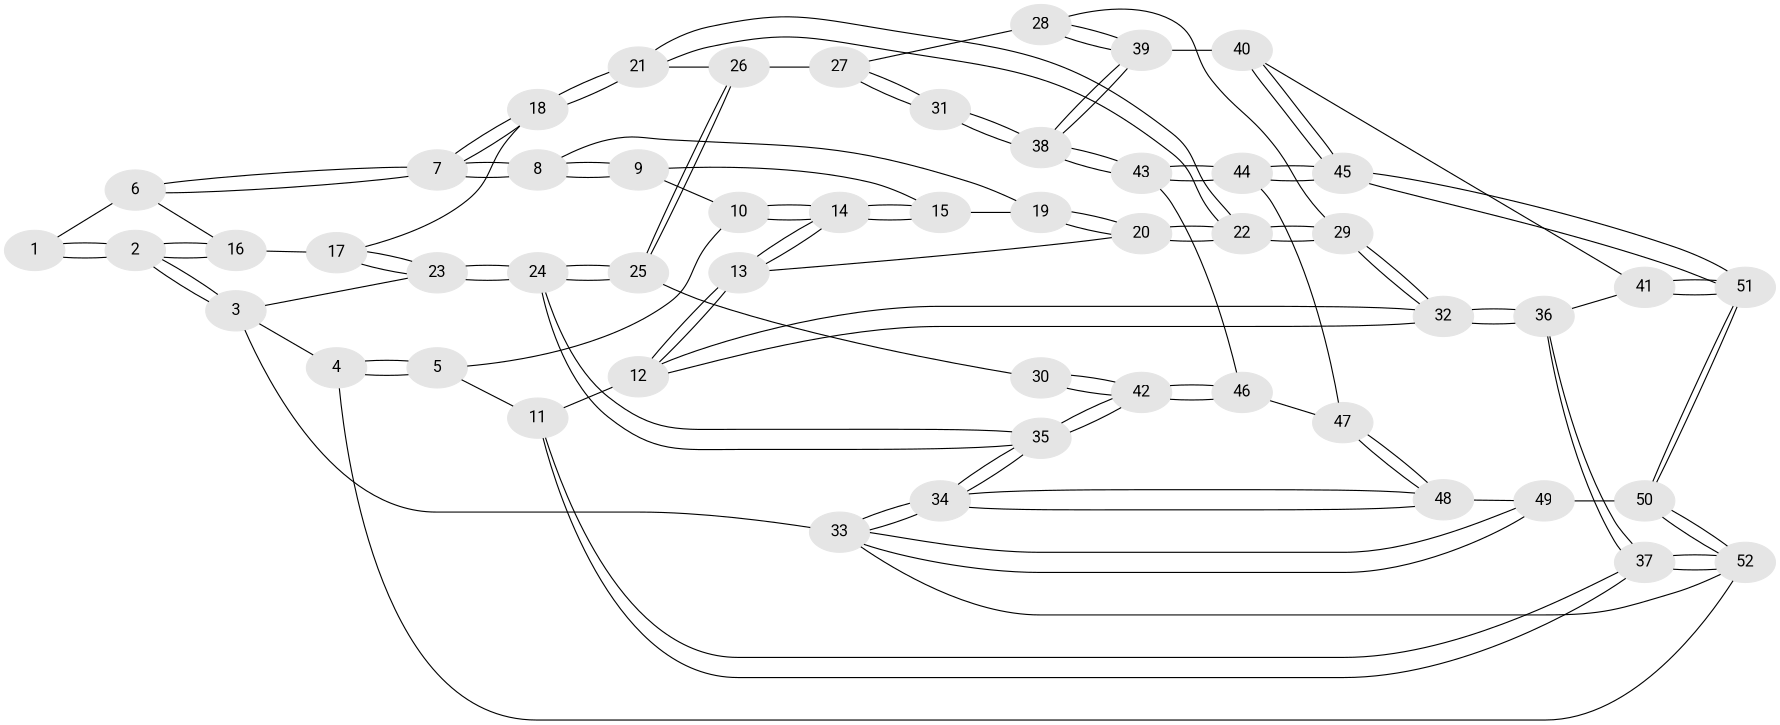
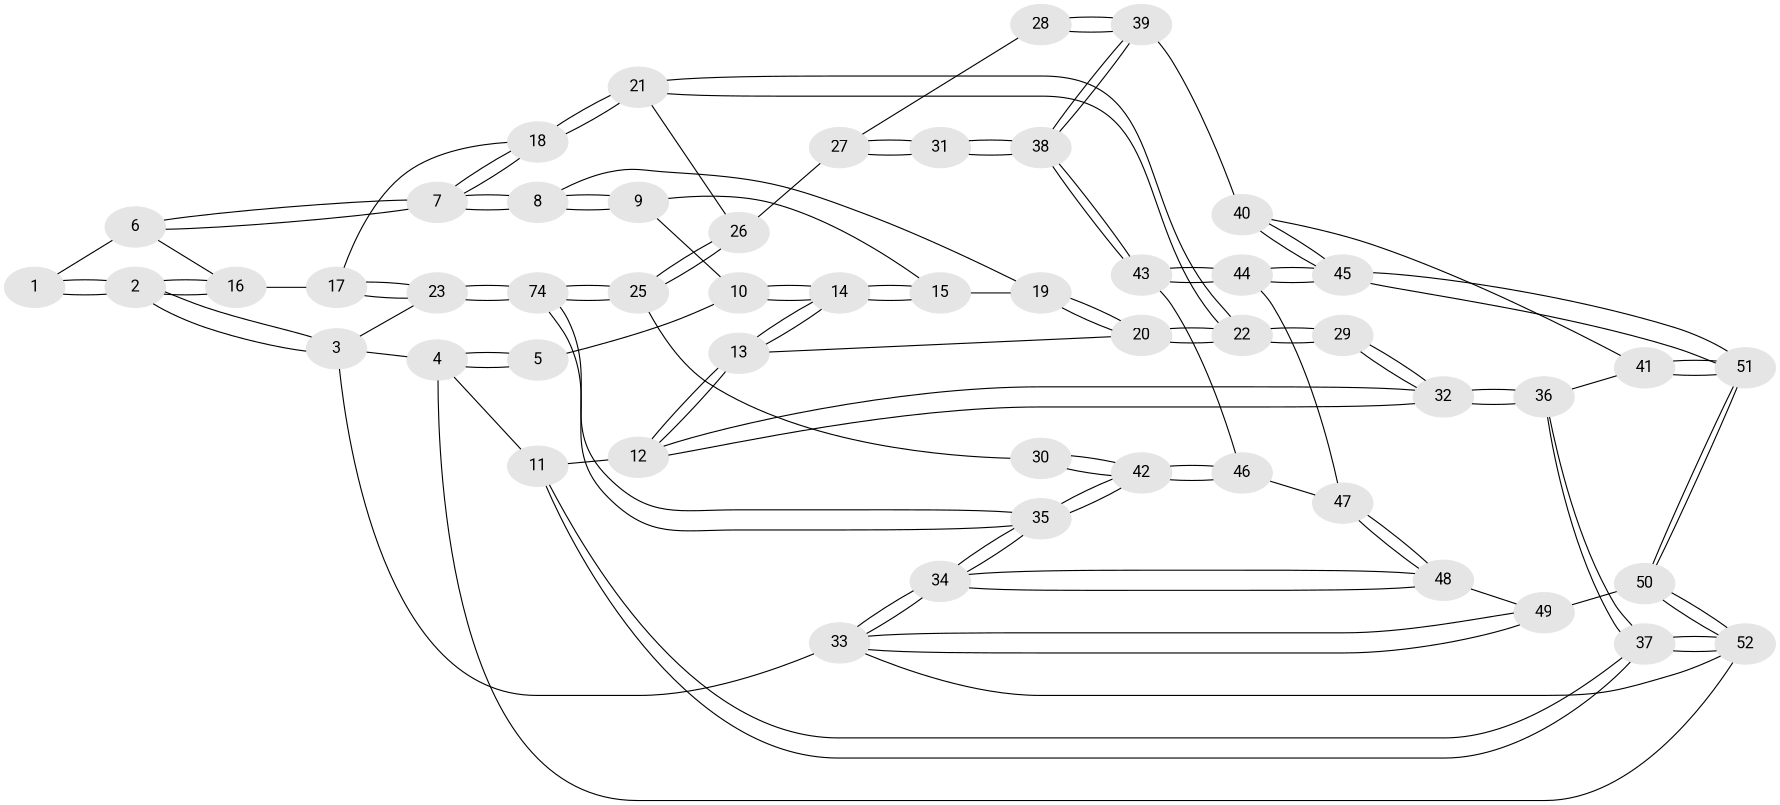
edge "28" -- "29": removed
node "24": label "24" -> "74"
edge "5" -- "11": now "4" -- "11"
